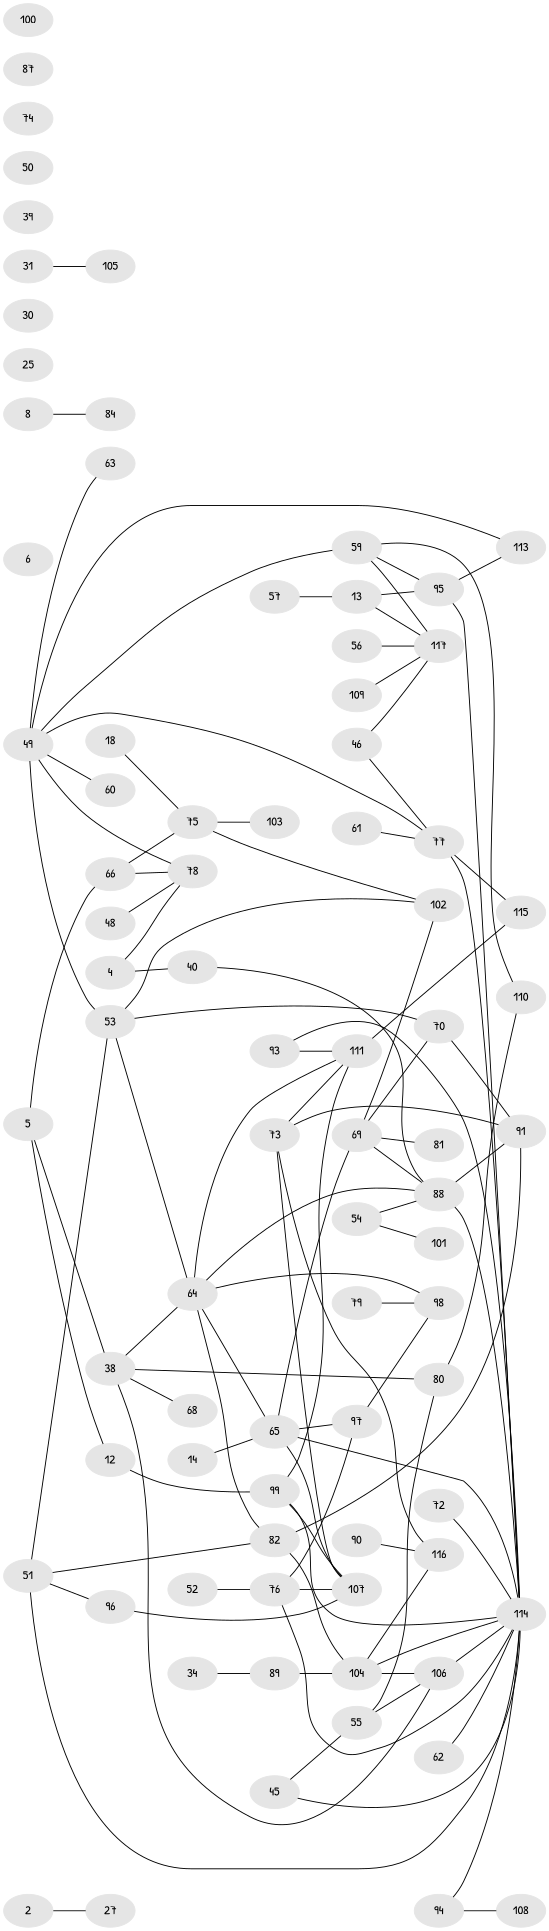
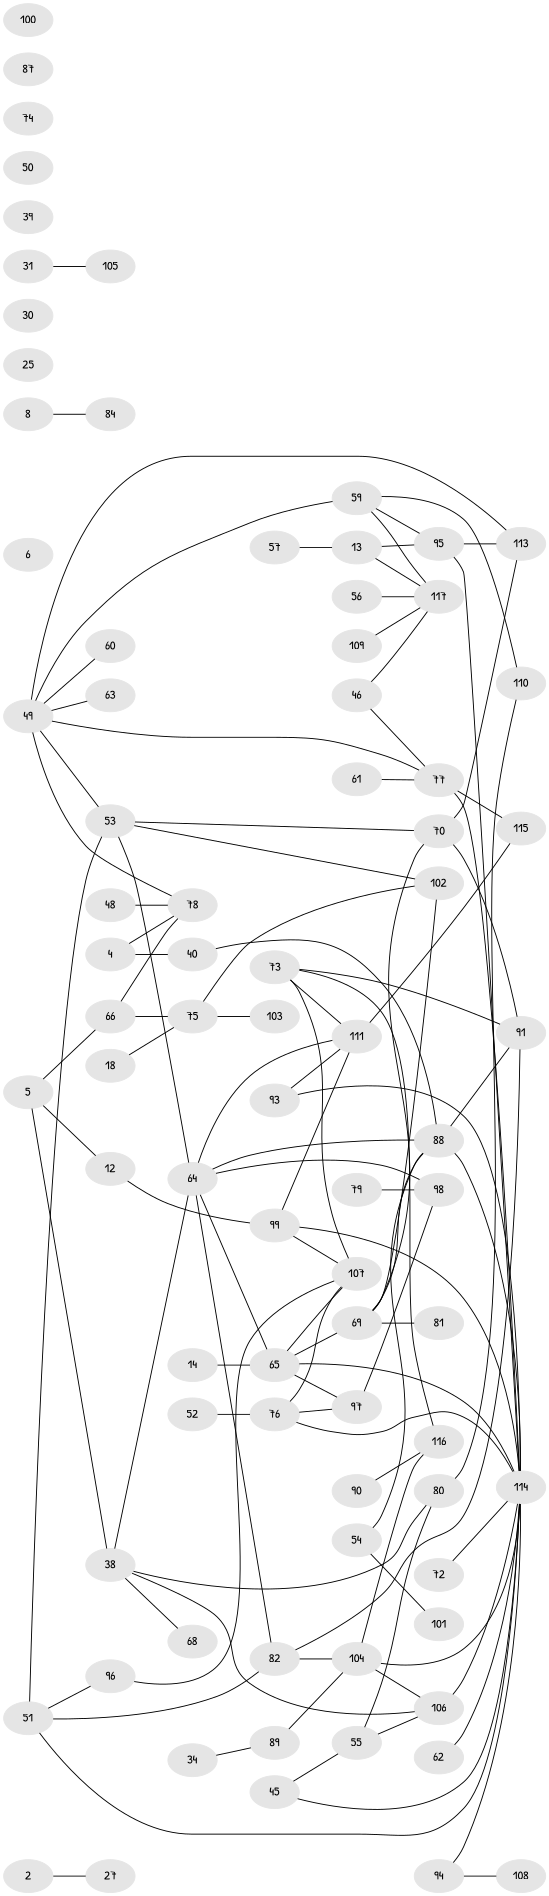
edge "113" -- "70": added
